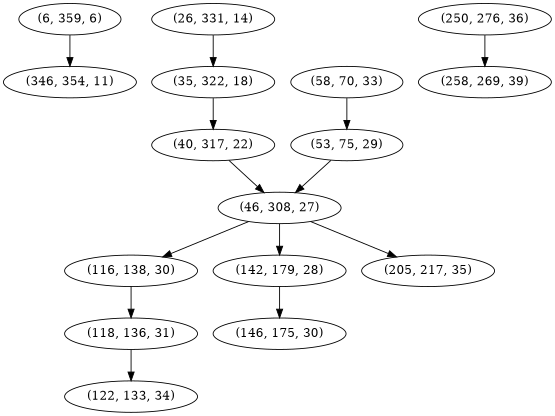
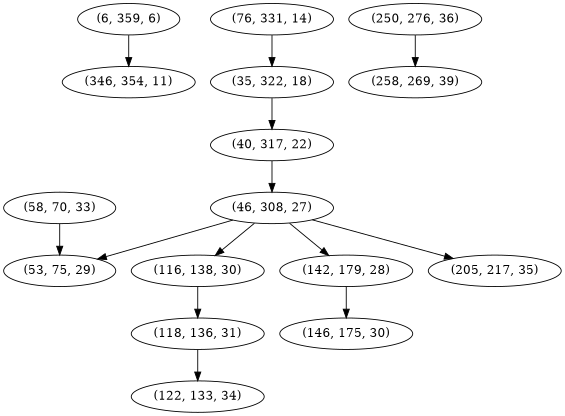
node "(26, 331, 14)": label "(26, 331, 14)" -> "(76, 331, 14)"
edge "(53, 75, 29)" -> "(46, 308, 27)": reversed
